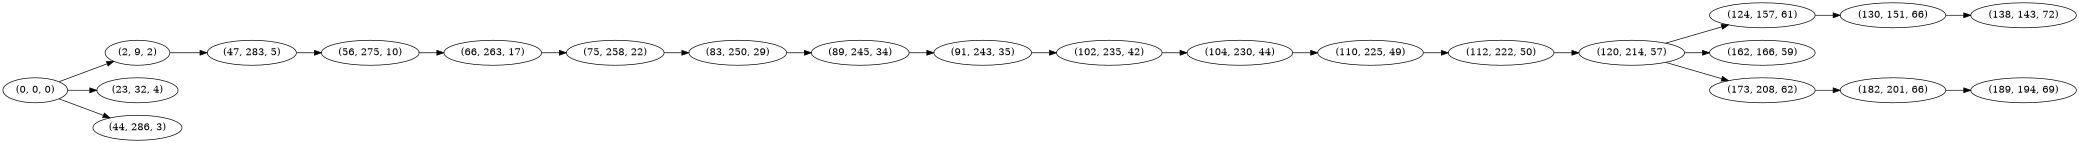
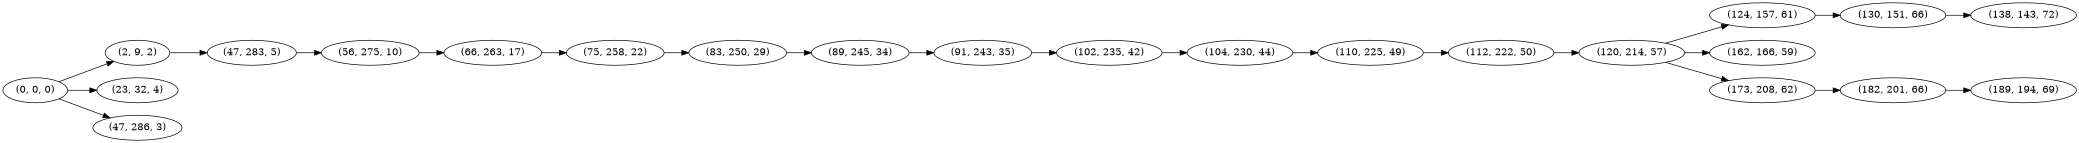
node "(44, 286, 3)": label "(44, 286, 3)" -> "(47, 286, 3)"
